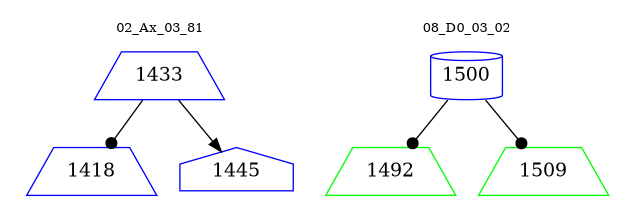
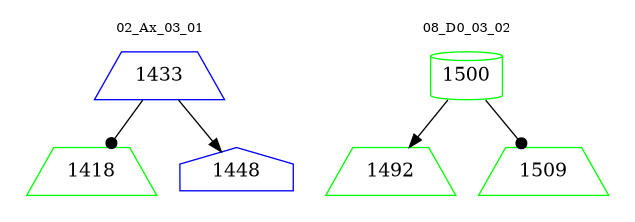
cluster "02_Ax_03_81": label "02_Ax_03_81" -> "02_Ax_03_01"
node "1500": color blue -> green
edge "1500" -> "1492": arrowhead dot -> normal
node "1418": color blue -> green
node "1445": label "1445" -> "1448"
